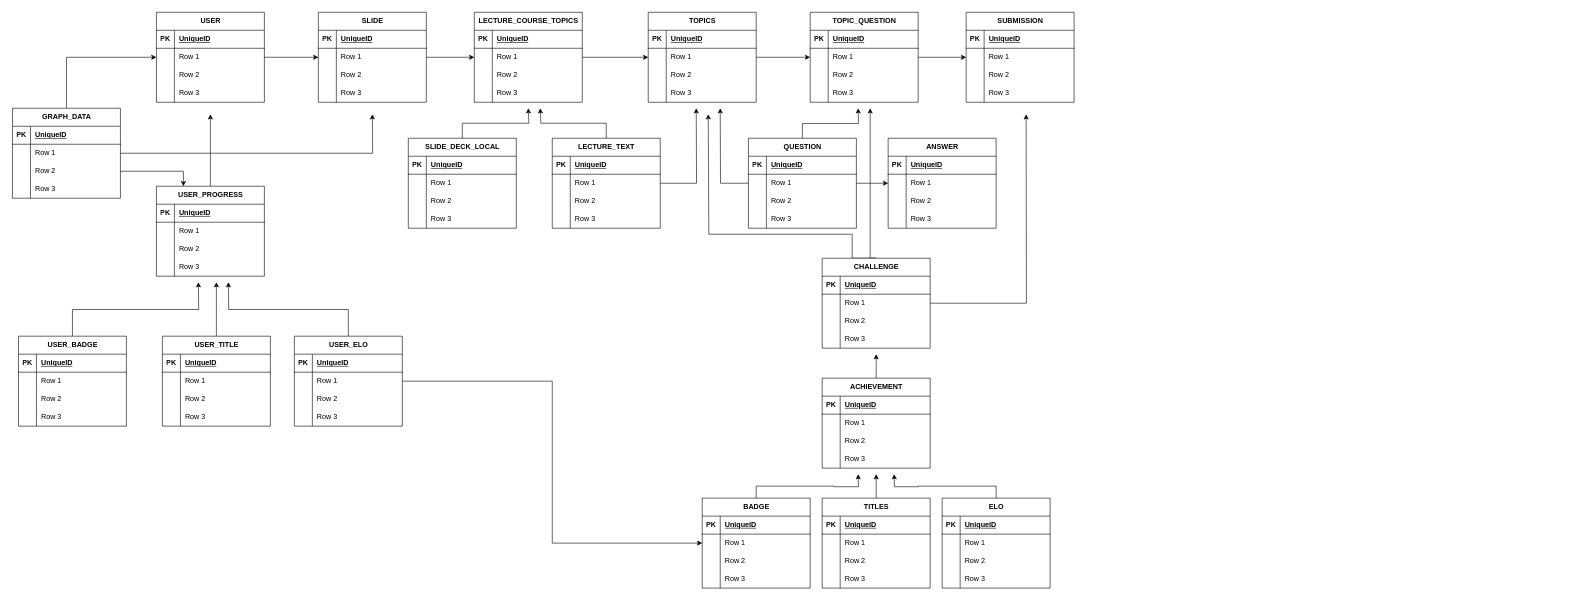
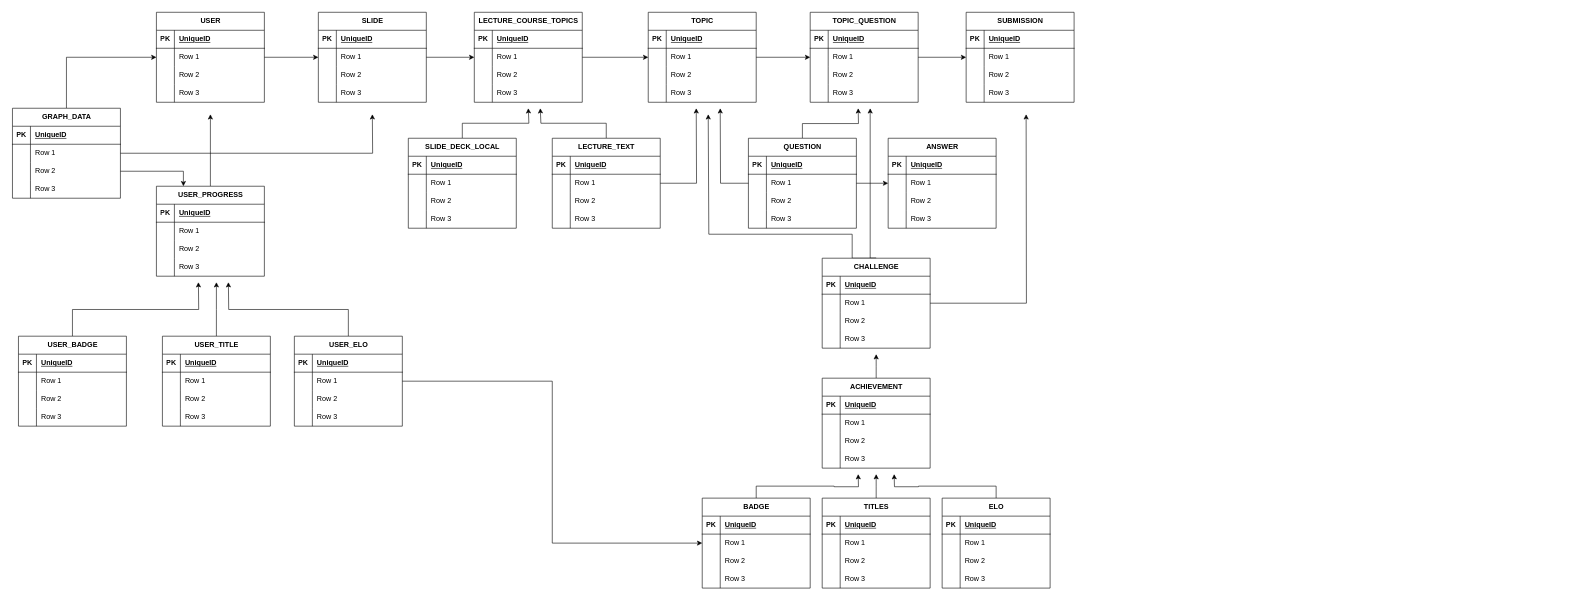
node "TOPICS": label "TOPICS" -> "TOPIC"
